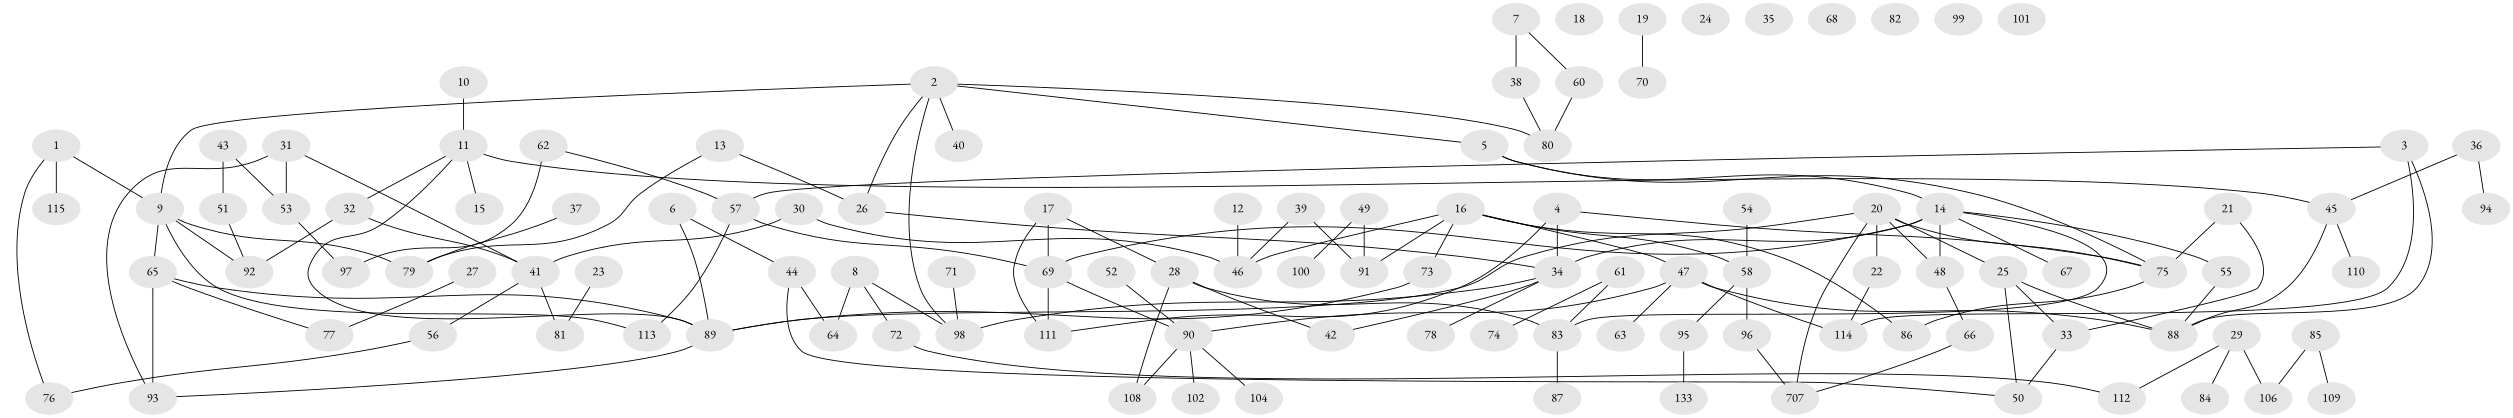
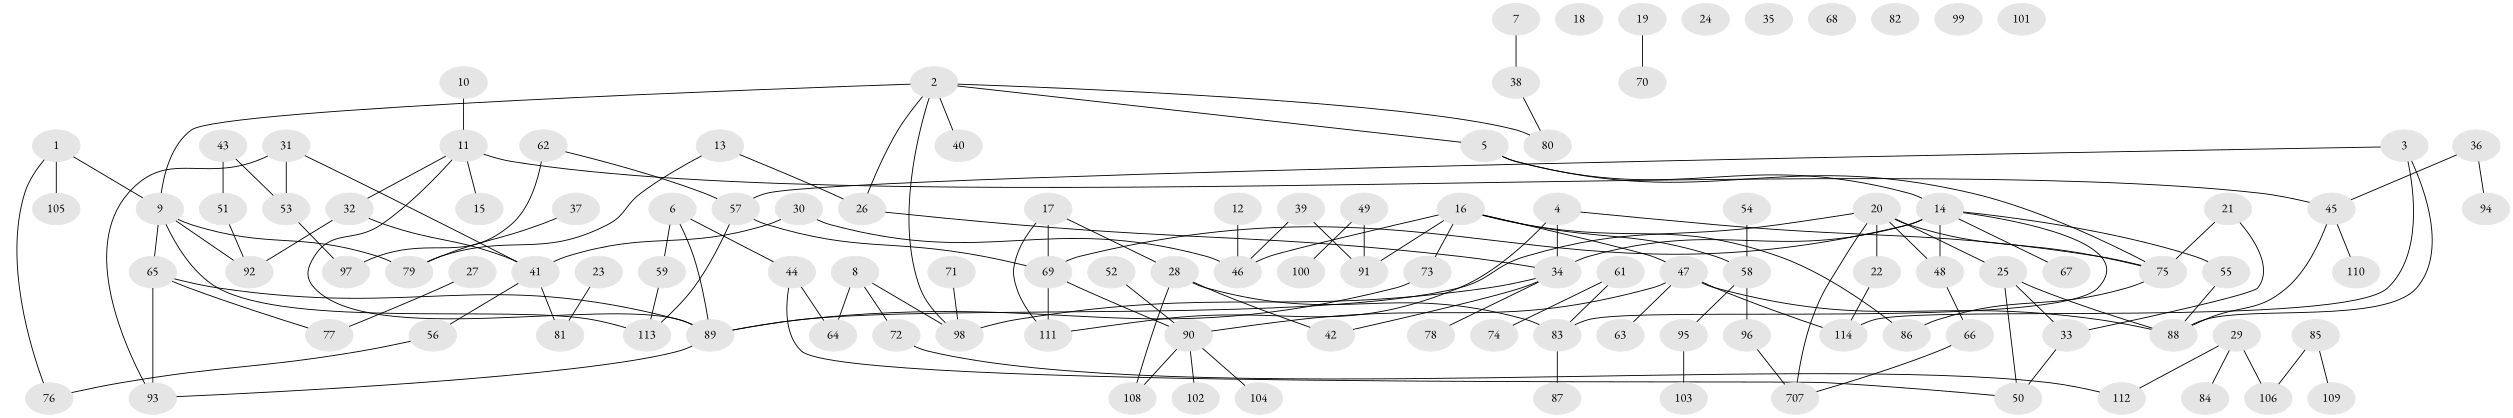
node "60": removed
node "115": label "115" -> "105"
node "59": added
node "133": label "133" -> "103"
